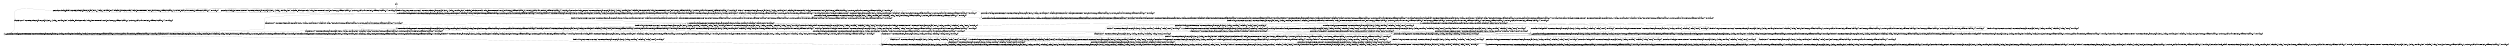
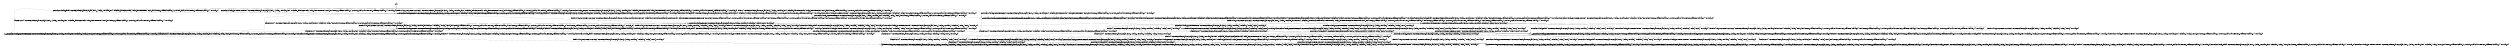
edge "s9" -> "s8": added, label "ClientHelloWord{suite=TLS_RSA_WITH_AES_128_GCM_SHA256} / ResponseFingerprint[Exception=false, Encrypted=false, #Records=3, #Messages=0, RecordClasses=[Record,Record,Record,], MessageClasses=[], Messages=[], Reccords=[Record{contentType=ModifiableByte{originalValue=22}, protocolVersion=Original byte value is: FE FD, length=ModifiableInteger{originalValue=89}},Record{contentType=ModifiableByte{originalValue=22}, protocolVersion=Original byte value is: FE FD, length=ModifiableInteger{originalValue=857}},Record{contentType=ModifiableByte{originalValue=22}, protocolVersion=Original byte value is: FE FD, length=ModifiableInteger{originalValue=12}},], NetworkState=null]"
edge "s4" -> "s5": added, label "ChangeCipherSpecWord{} / ResponseFingerprint[Exception=false, Encrypted=false, #Records=1, #Messages=0, RecordClasses=[Record,], MessageClasses=[], Messages=[], Reccords=[Record{contentType=ModifiableByte{originalValue=22}, protocolVersion=Original byte value is: FE FF, length=ModifiableInteger{originalValue=31}},], NetworkState=null]"
